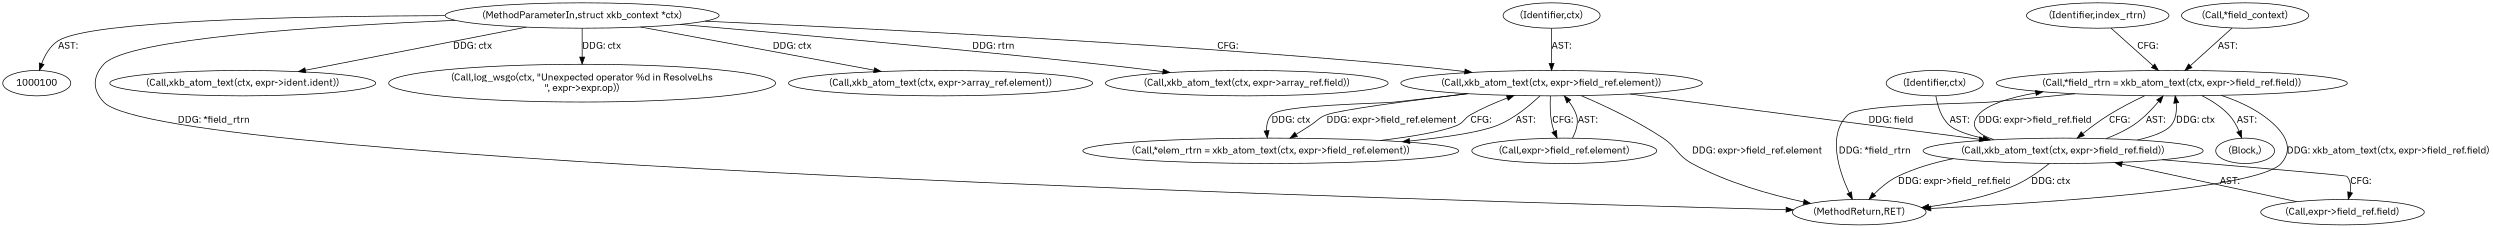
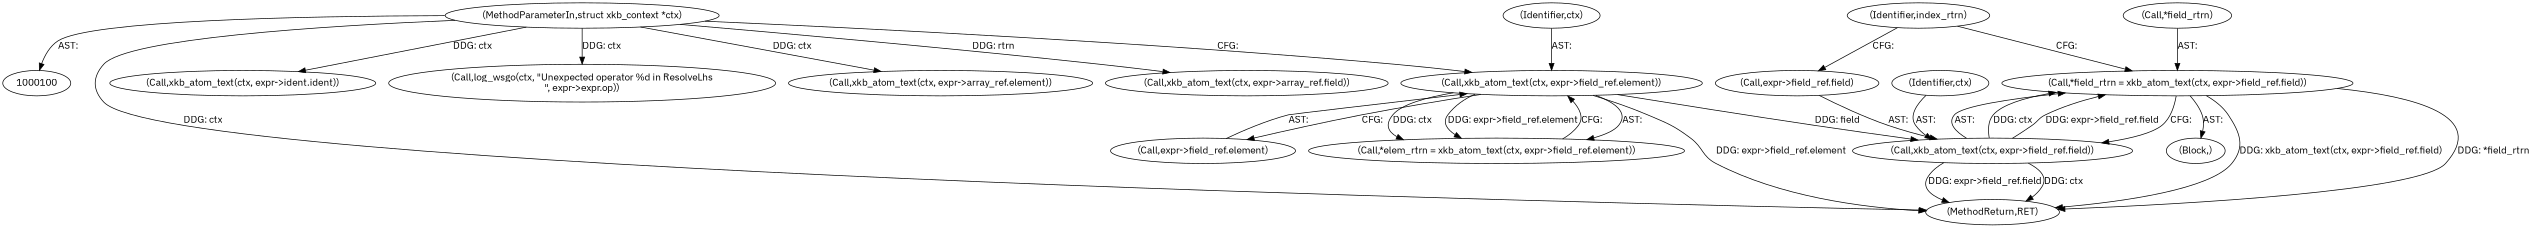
node "(Call,*field_context)": label "(Call,*field_context)" -> "(Call,*field_rtrn)"
edge "(MethodParameterIn,struct xkb_context *ctx)" -> "(MethodReturn,RET)": label "DDG: *field_rtrn" -> "DDG: ctx"
edge "(Call,xkb_atom_text(ctx, expr->field_ref.field))" -> "(Call,expr->field_ref.field)": now "(Identifier,index_rtrn)" -> "(Call,expr->field_ref.field)"
